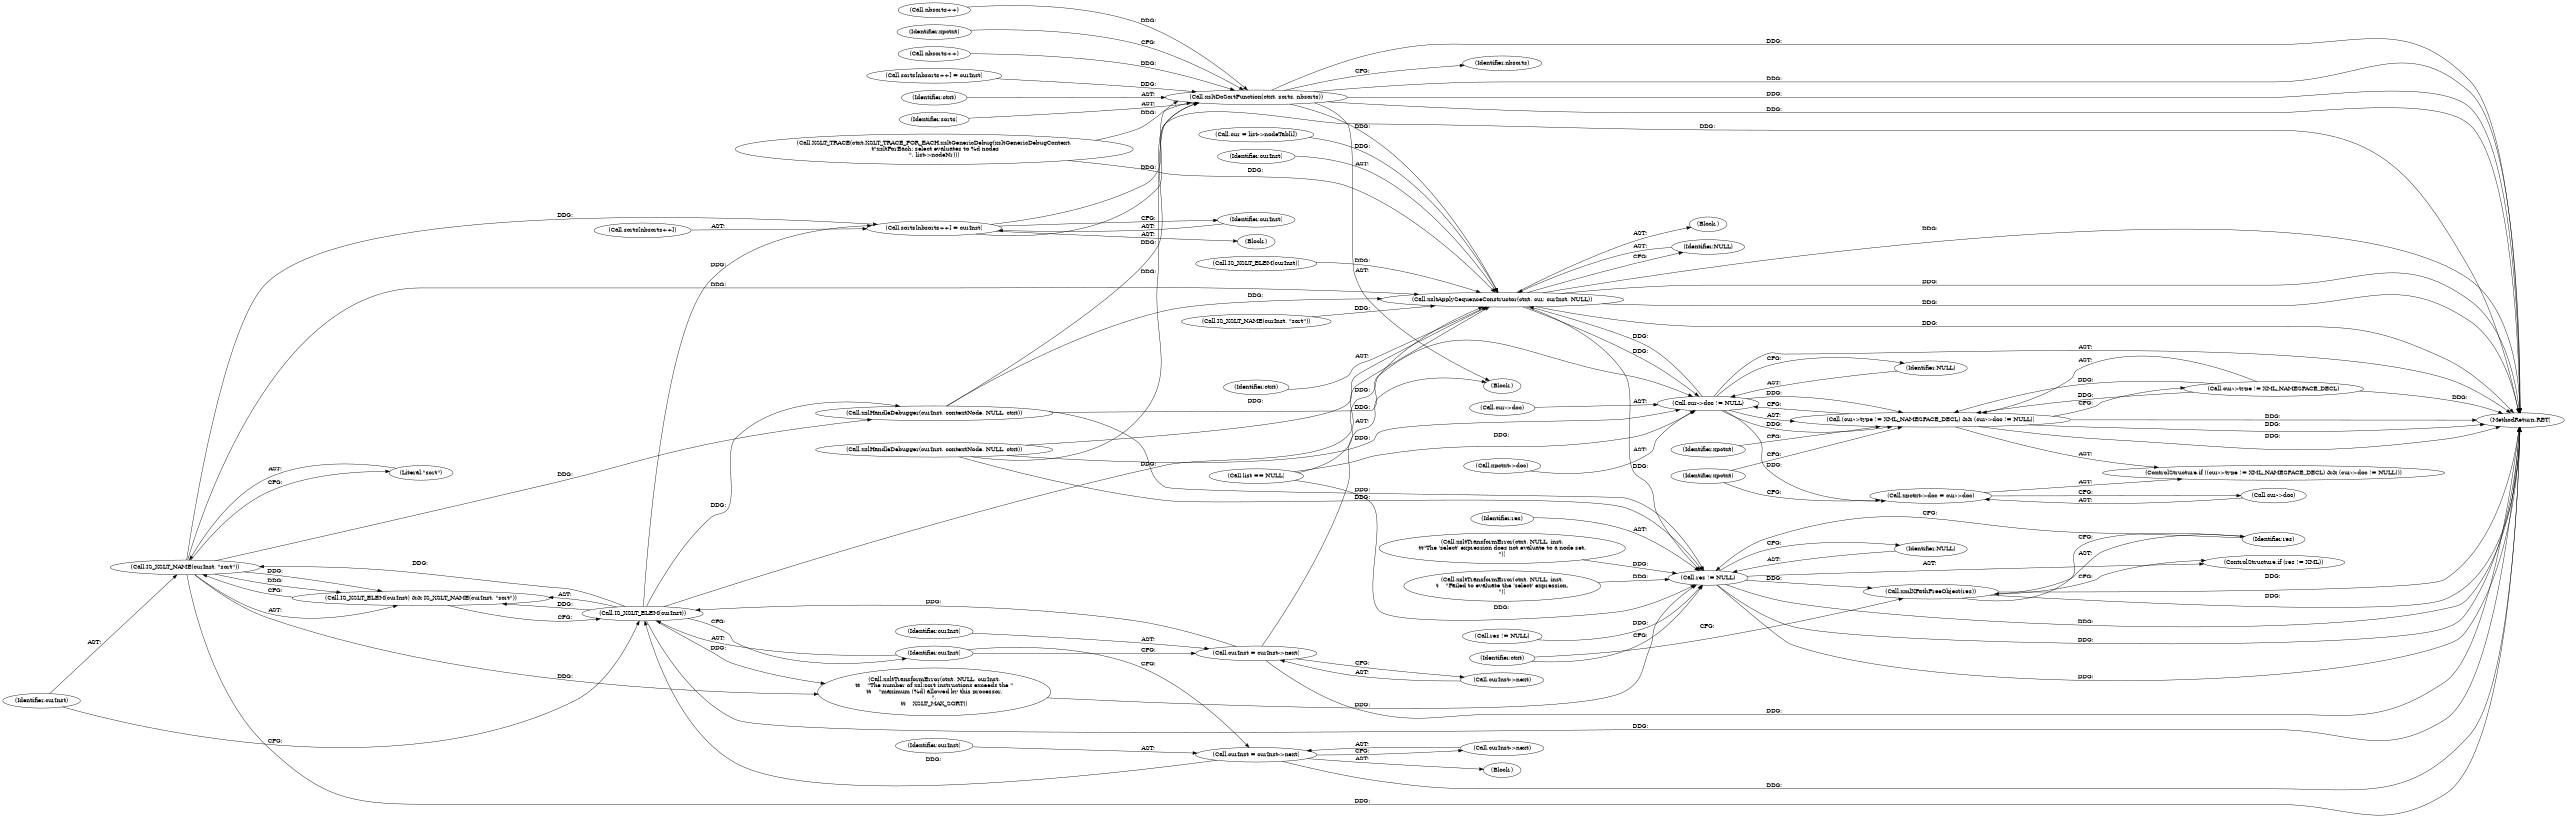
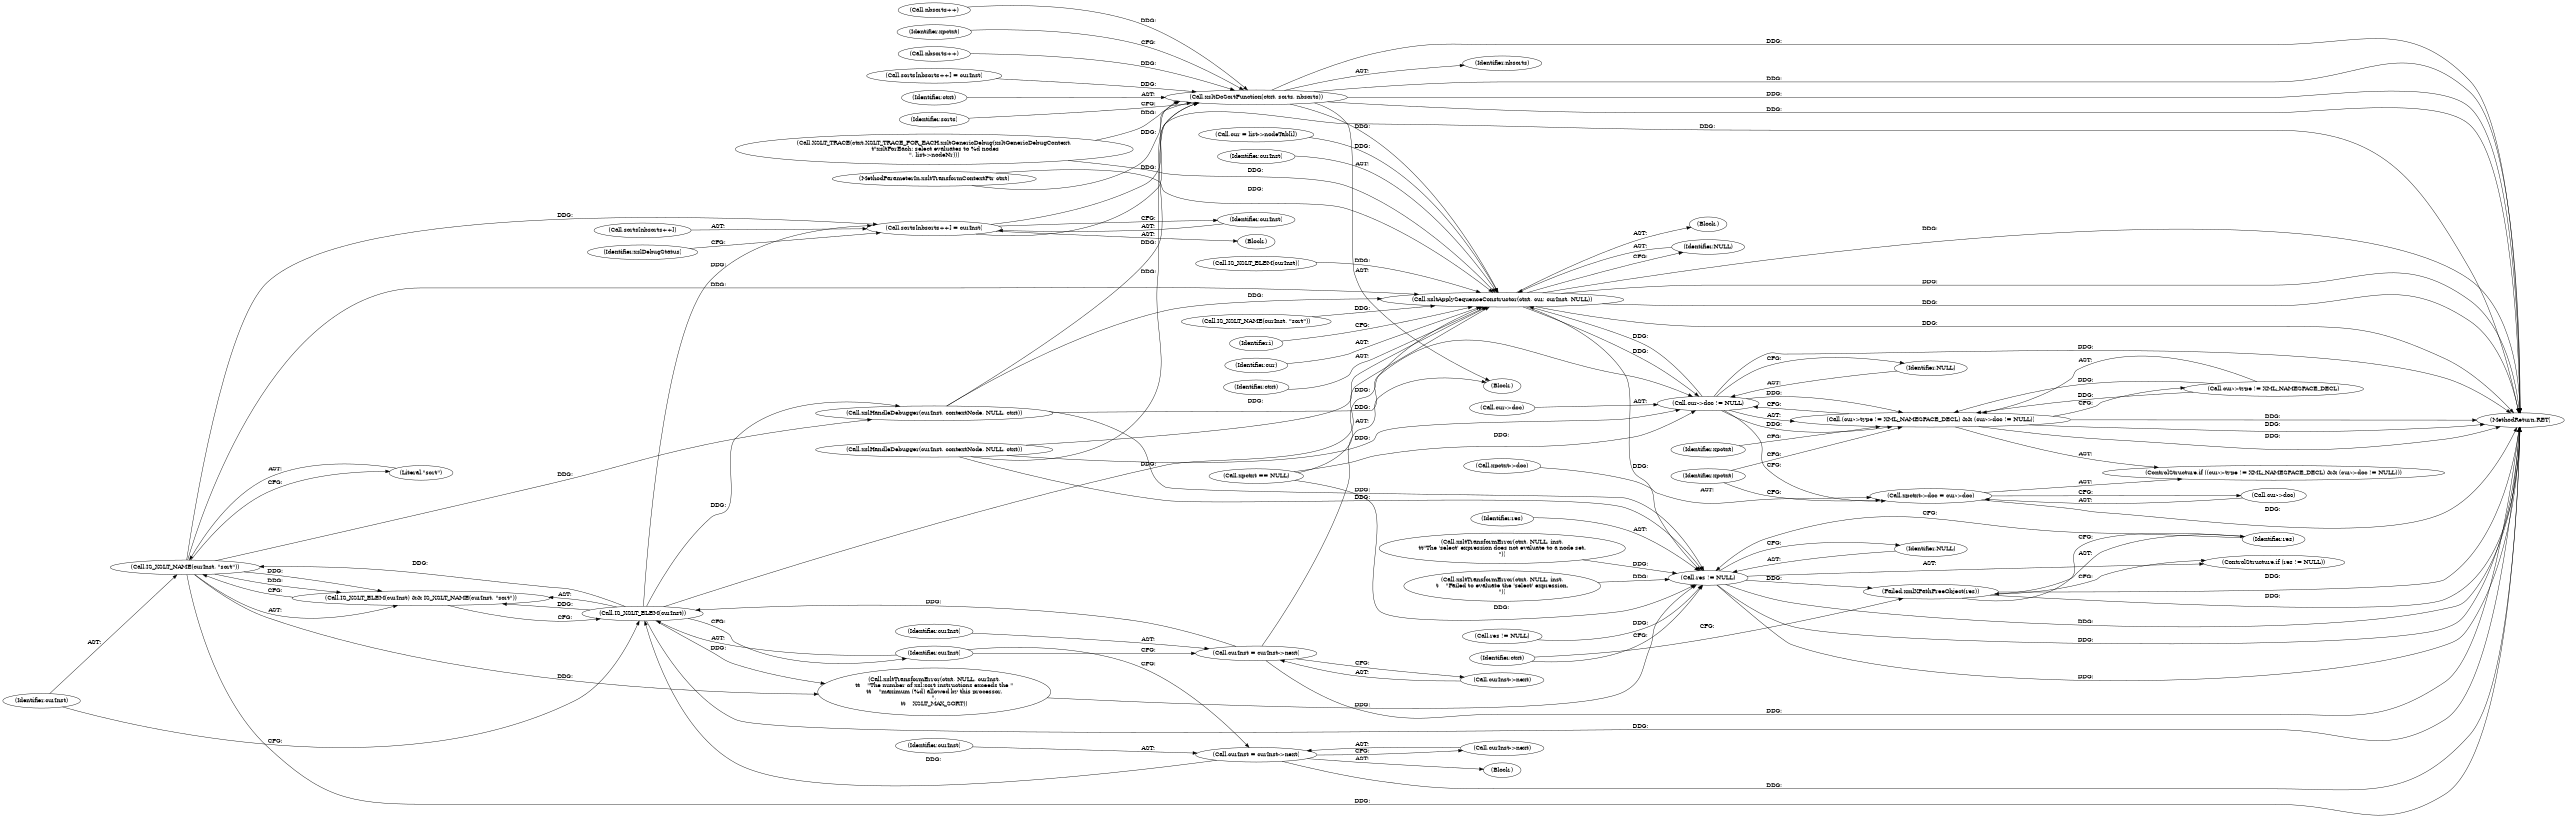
edge "(Call,xsltDoSortFunction(ctxt, sorts, nbsorts))" -> "(Identifier,nbsorts)": label "CFG: " -> "AST: "
edge "(Identifier,sorts)" -> "(Call,xsltDoSortFunction(ctxt, sorts, nbsorts))": label "AST: " -> "CFG: "
node "(MethodParameterIn,xsltTransformContextPtr ctxt)": added
node "(Identifier,xslDebugStatus)": added
node "(Identifier,i)": added
edge "(Call,cur->doc != NULL)" -> "(MethodReturn,RET)": label "AST: " -> "DDG: "
node "(Identifier,cur)": added
edge "(Call,cur->type != XML_NAMESPACE_DECL)" -> "(MethodReturn,RET)": now "(Call,xpctxt->doc = cur->doc)" -> "(MethodReturn,RET)"
edge "(Call,cur->doc != NULL)" -> "(Call,xpctxt->doc = cur->doc)": label "DDG: " -> "CFG: "
edge "(Call,xpctxt->doc)" -> "(Call,cur->doc != NULL)": now "(Call,xpctxt->doc)" -> "(Call,xpctxt->doc = cur->doc)"
node "(Call,list == NULL)": label "(Call,list == NULL)" -> "(Call,xpctxt == NULL)"
node "(ControlStructure,if (res != XML))": label "(ControlStructure,if (res != XML))" -> "(ControlStructure,if (res != NULL))"
node "(Call,xmlXPathFreeObject(res))": label "(Call,xmlXPathFreeObject(res))" -> "(Failed,xmlXPathFreeObject(res))"
